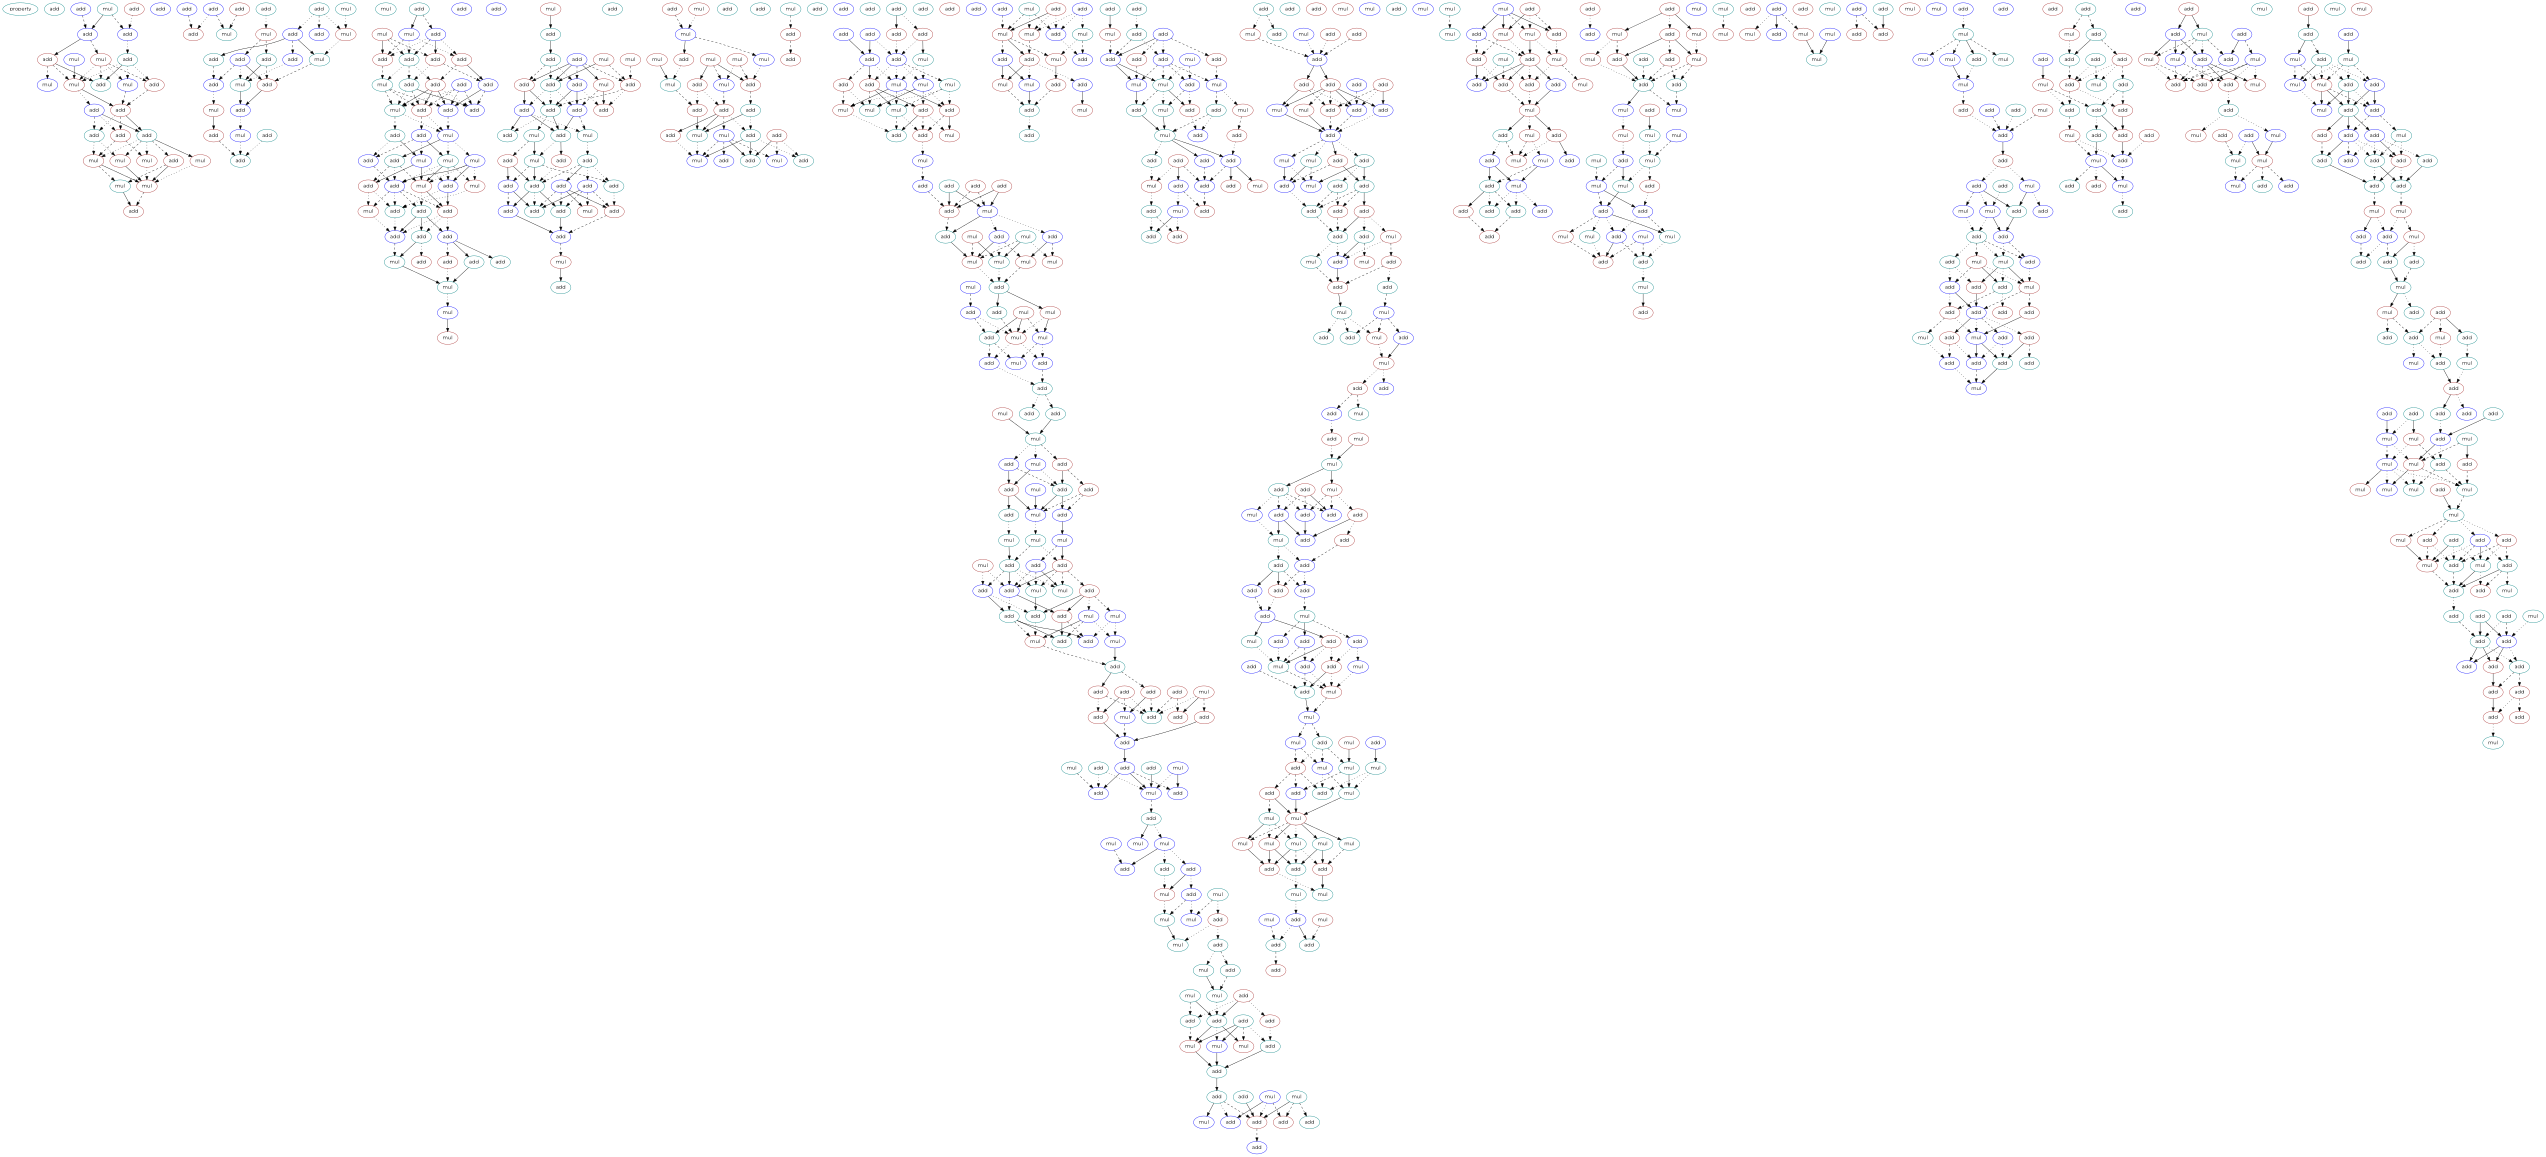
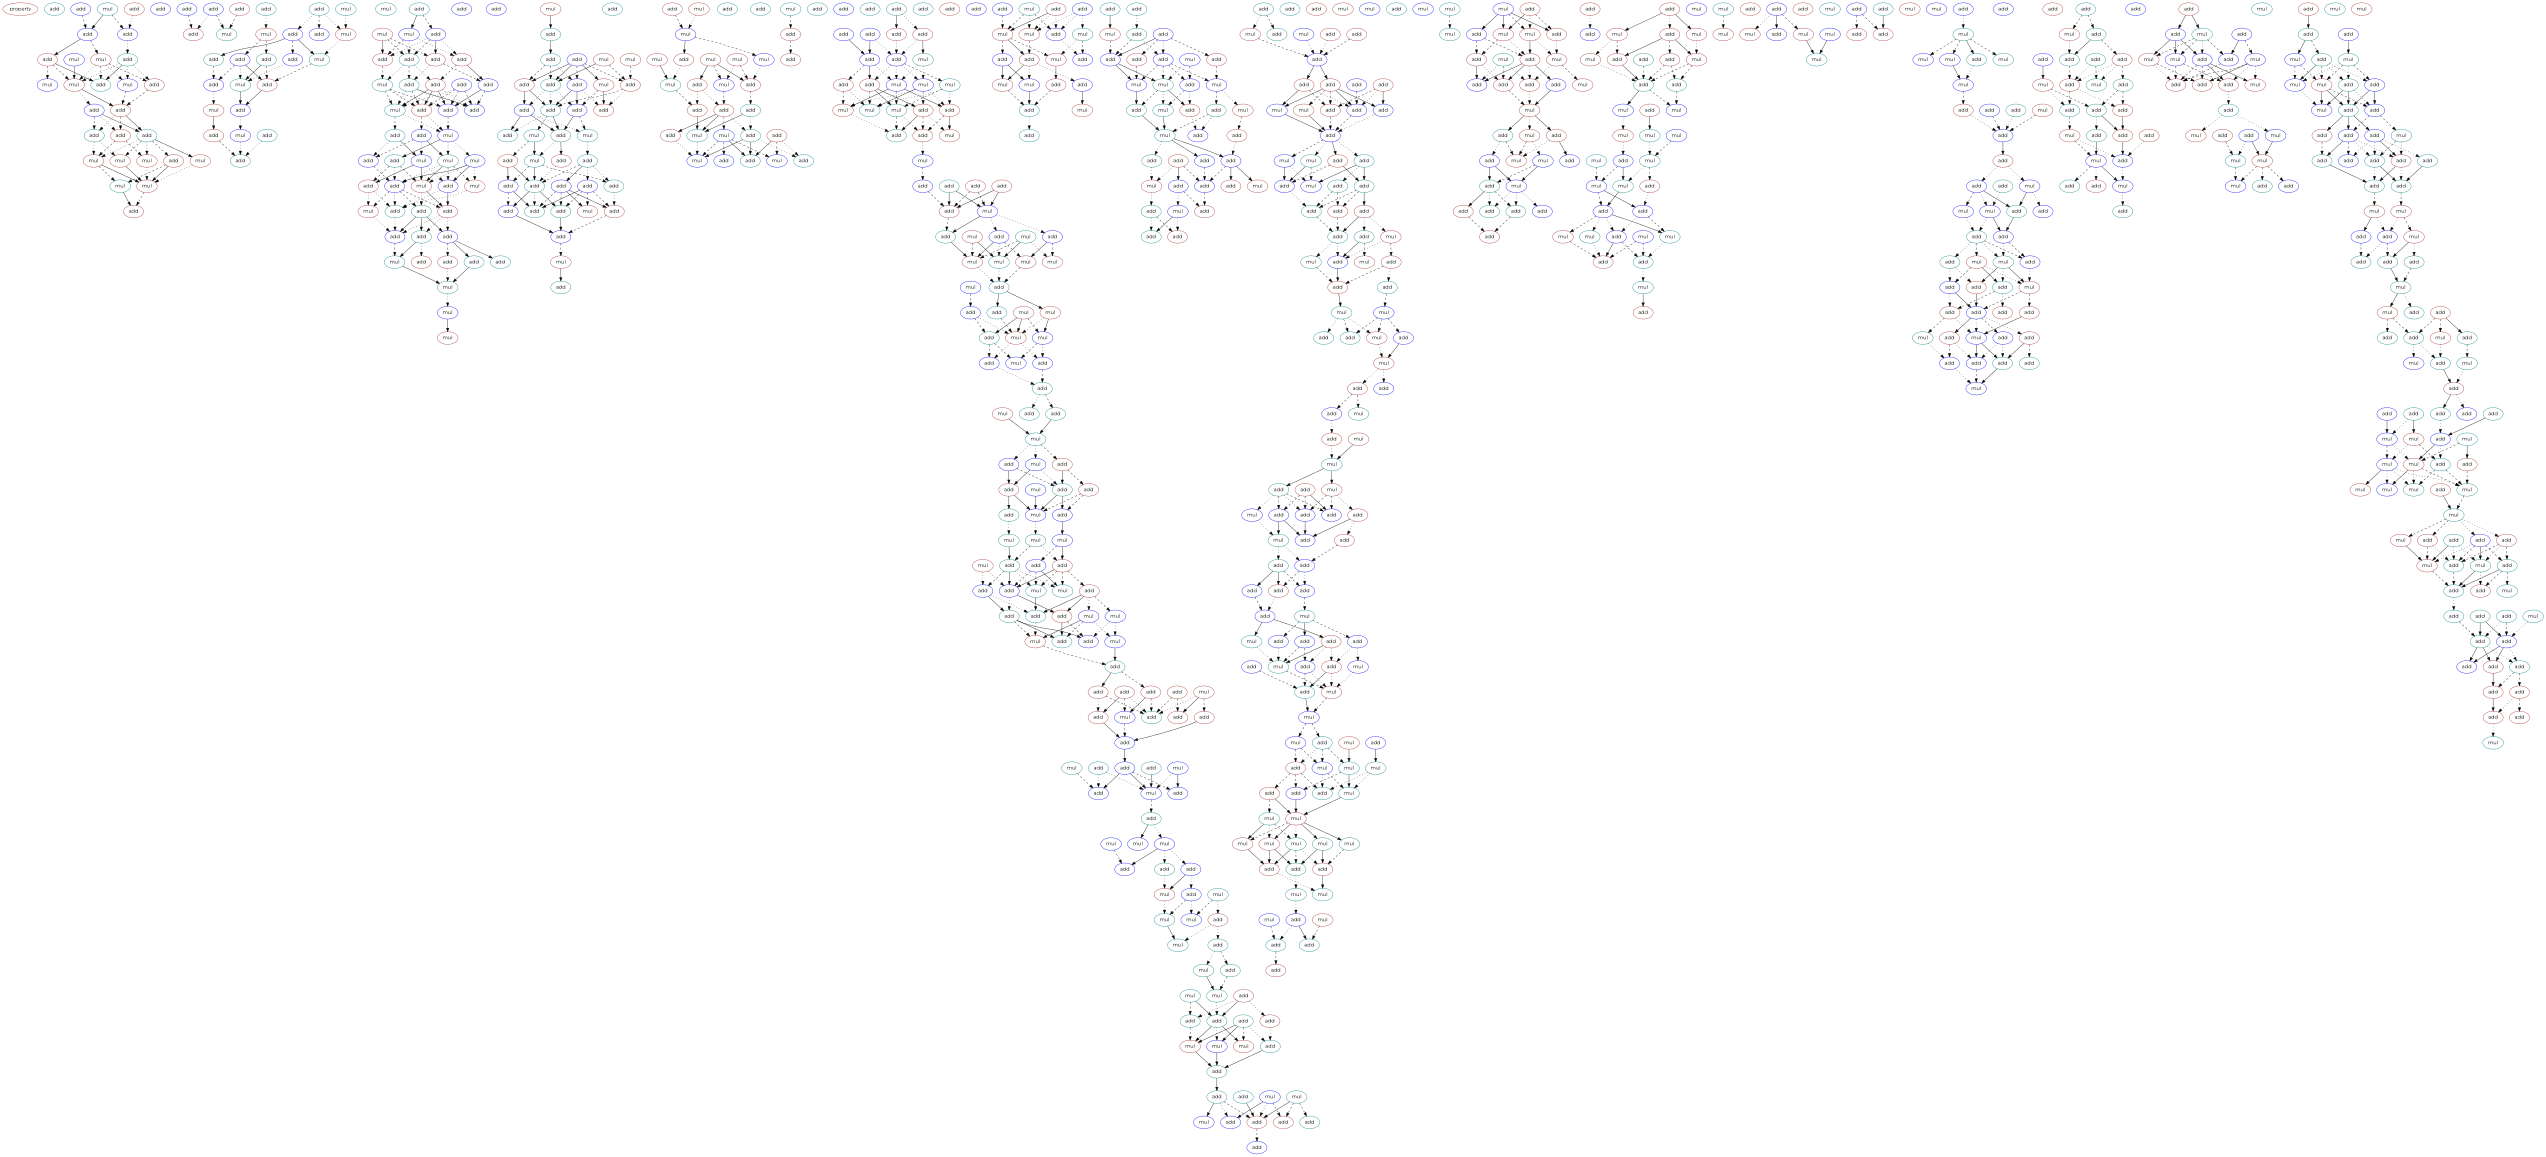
node "property": color teal -> brown
